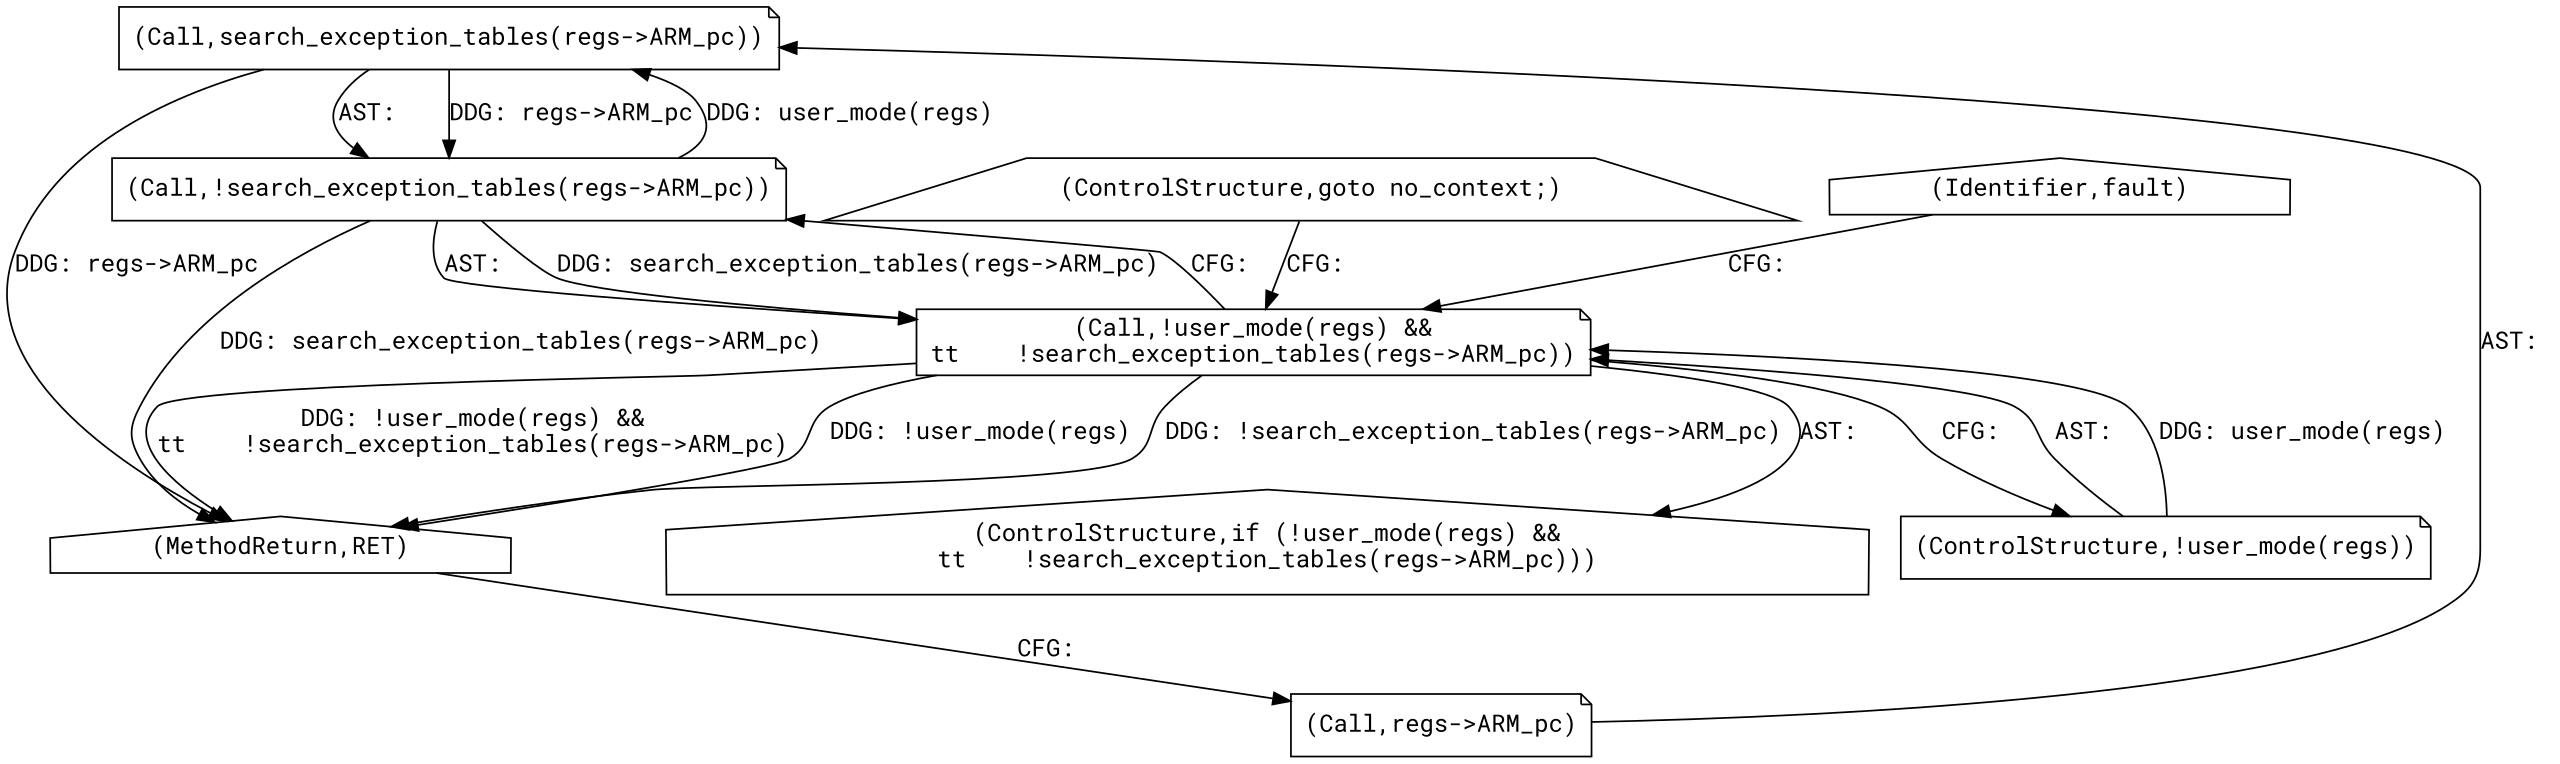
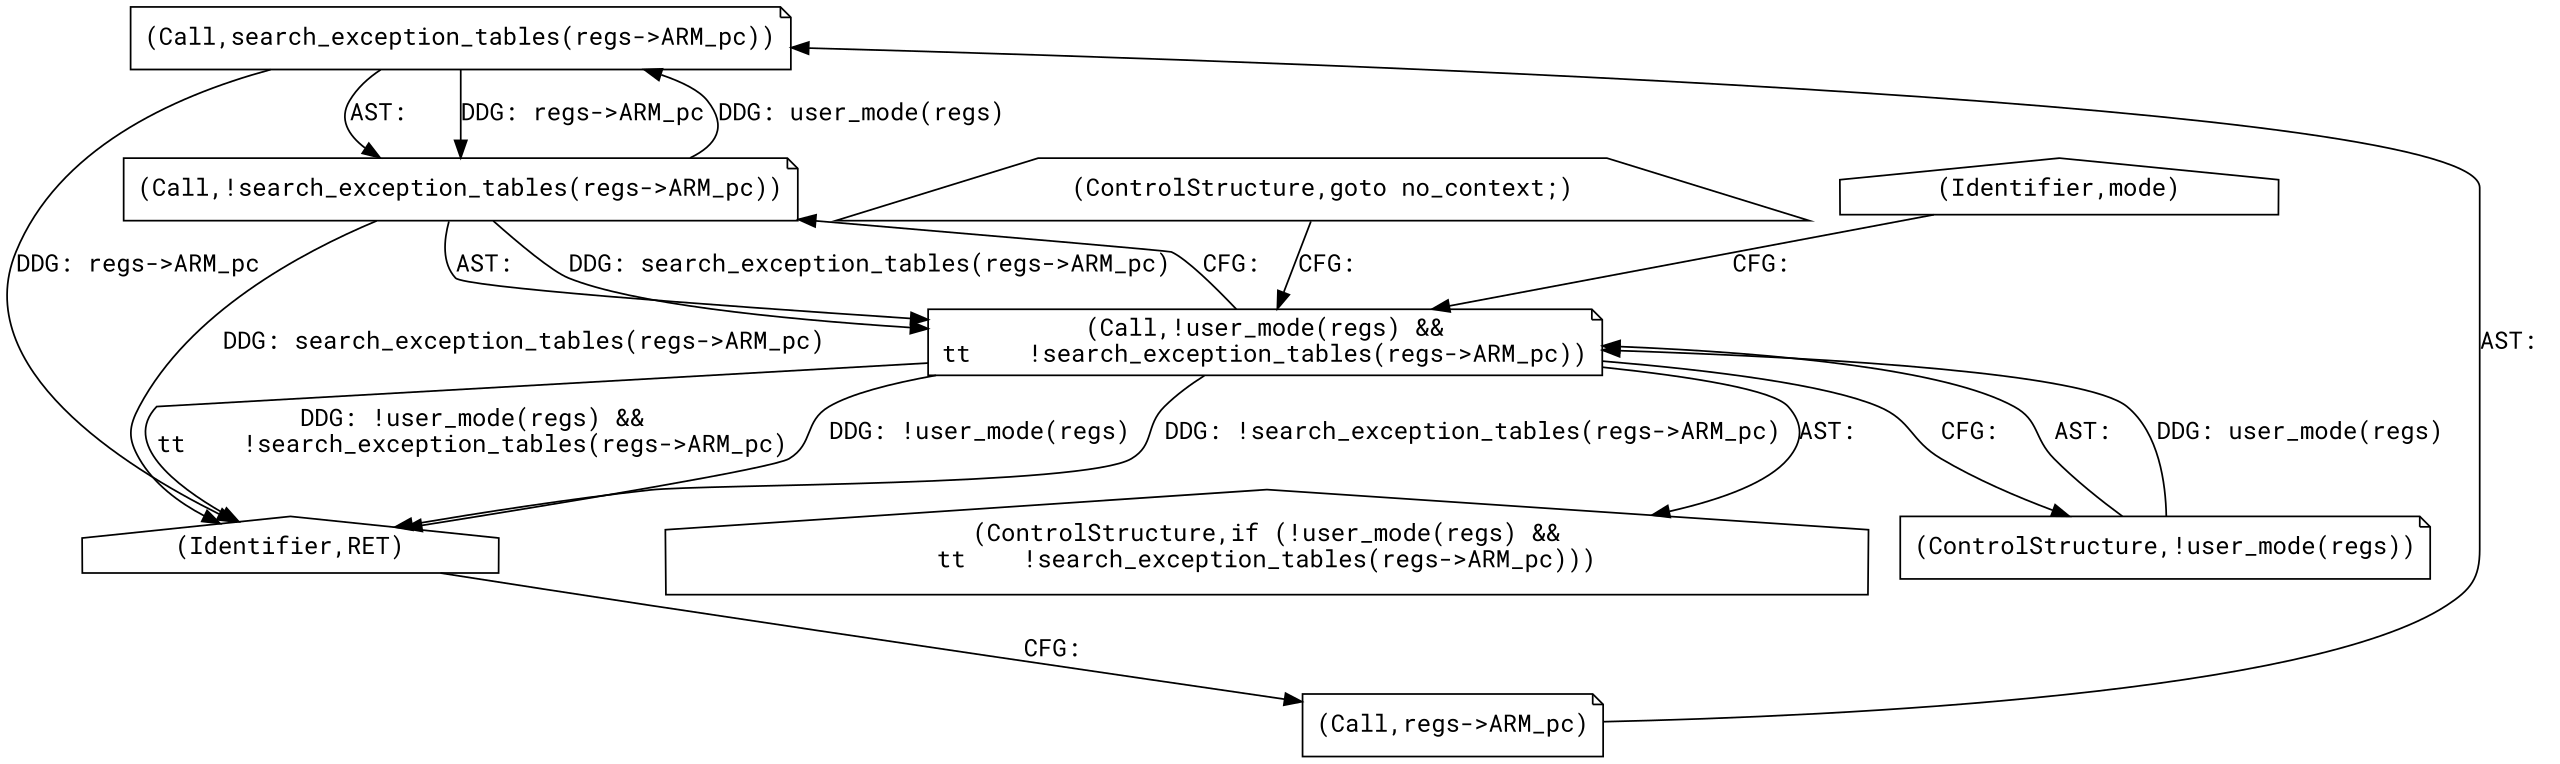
node "(Identifier,fault)": label "(Identifier,fault)" -> "(Identifier,mode)"
node "(MethodReturn,RET)": label "(MethodReturn,RET)" -> "(Identifier,RET)"
